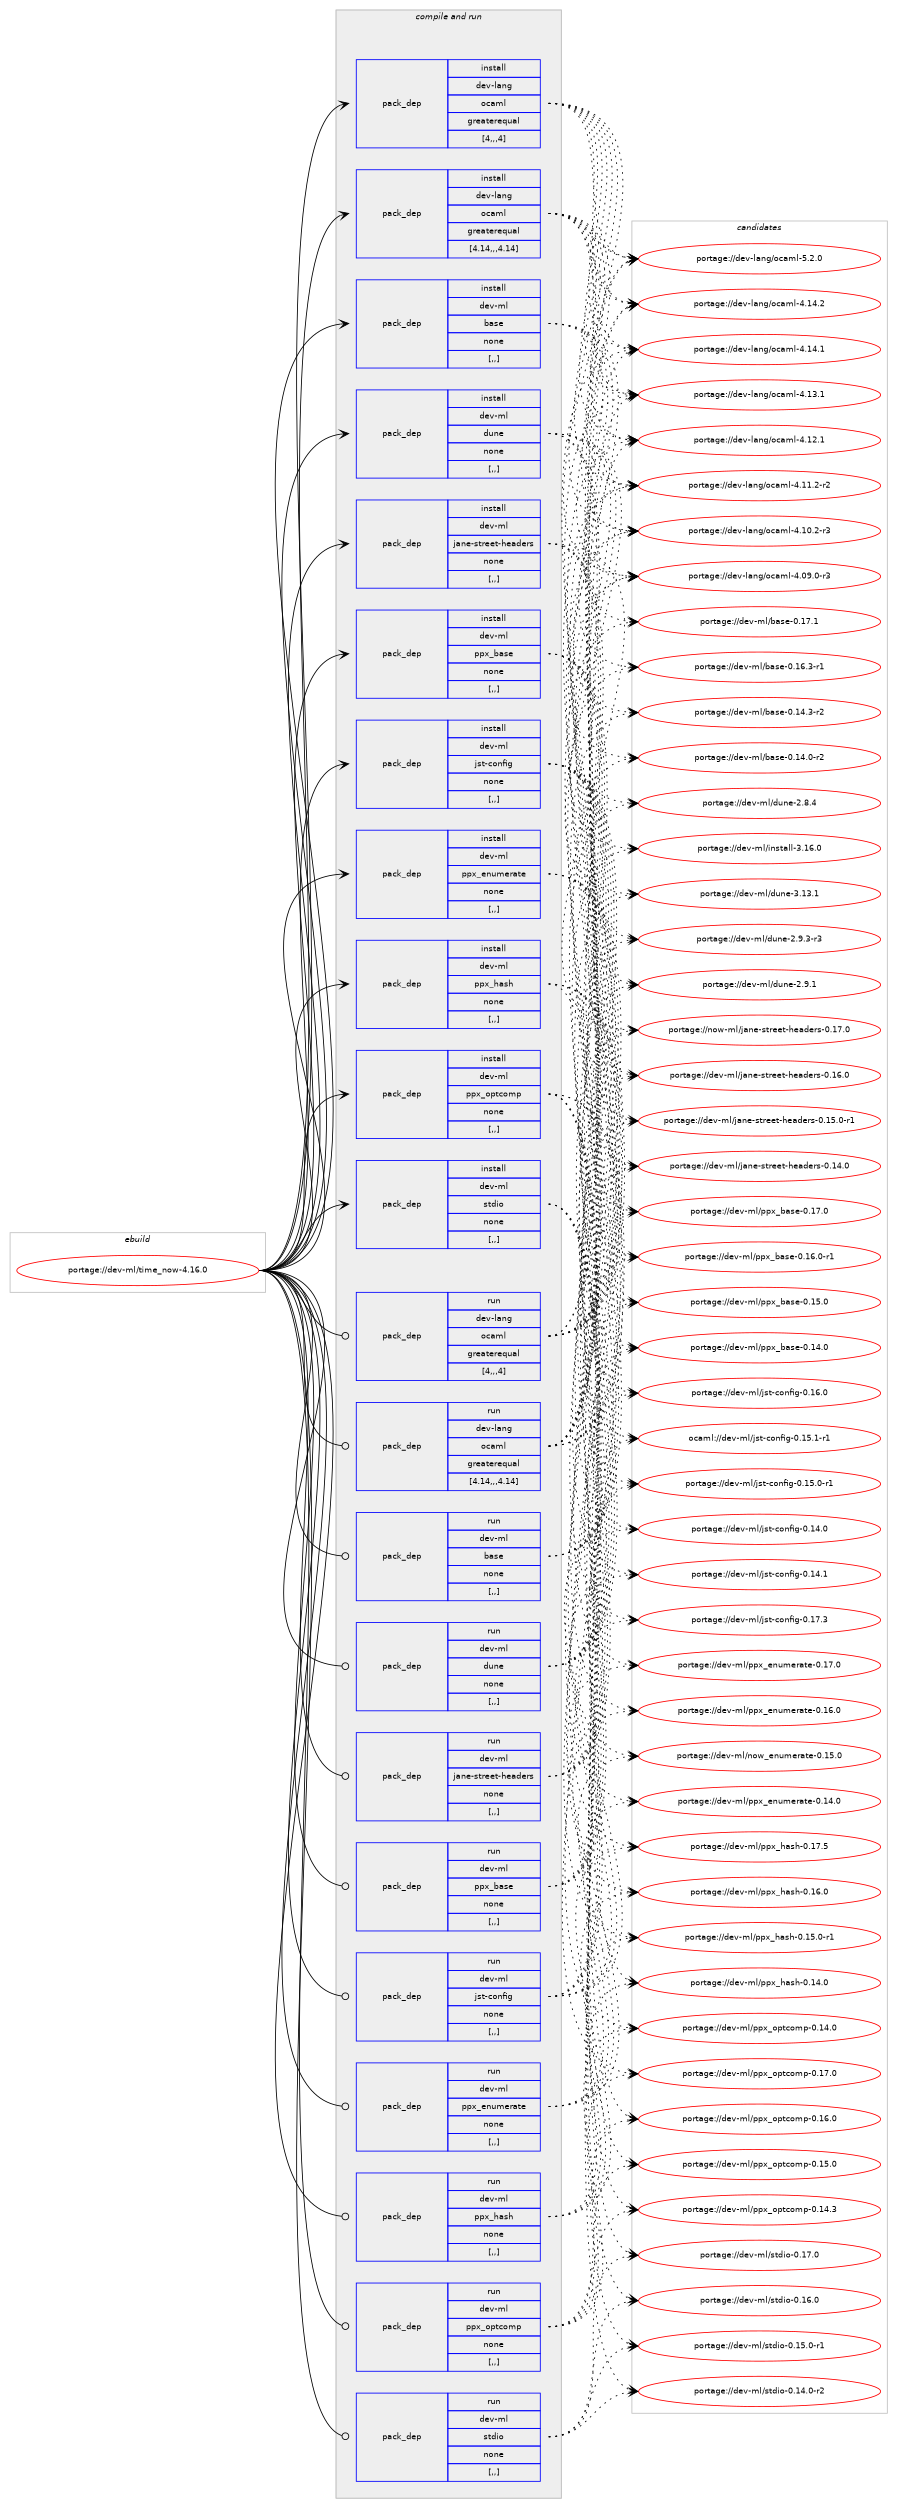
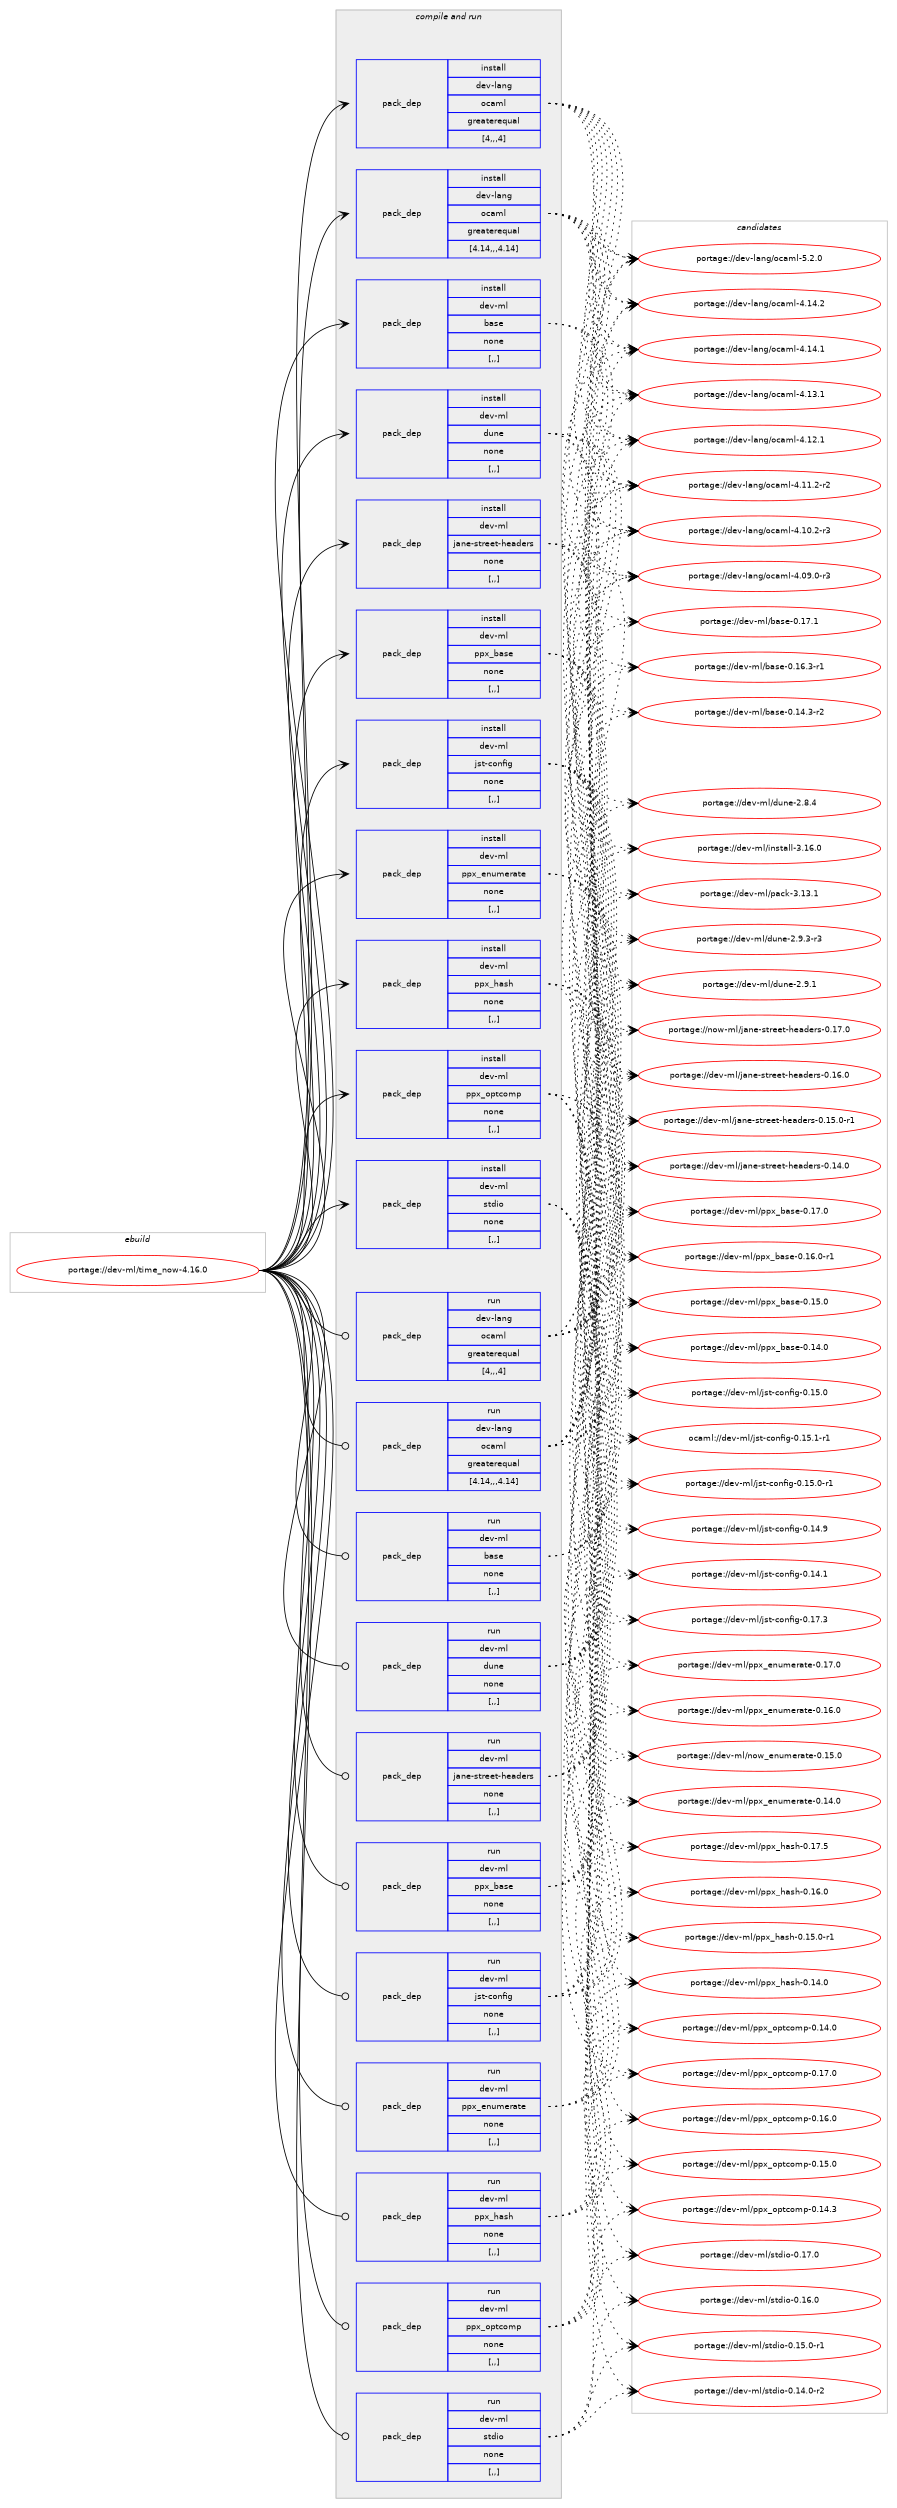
node "portage://dev-ml/base-0.14.0-r2": removed
node "portage://dev-ml/dune-3.13.1": label "portage://dev-ml/dune-3.13.1" -> "portage://dev-ml/pack-3.13.1"
node "portage://dev-ml/jst-config-0.16.0": label "portage://dev-ml/jst-config-0.16.0" -> "portage://dev-ml/jst-config-0.15.0"
node "portage://dev-ml/jst-config-0.14.0": label "portage://dev-ml/jst-config-0.14.0" -> "portage://dev-ml/jst-config-0.14.9"
